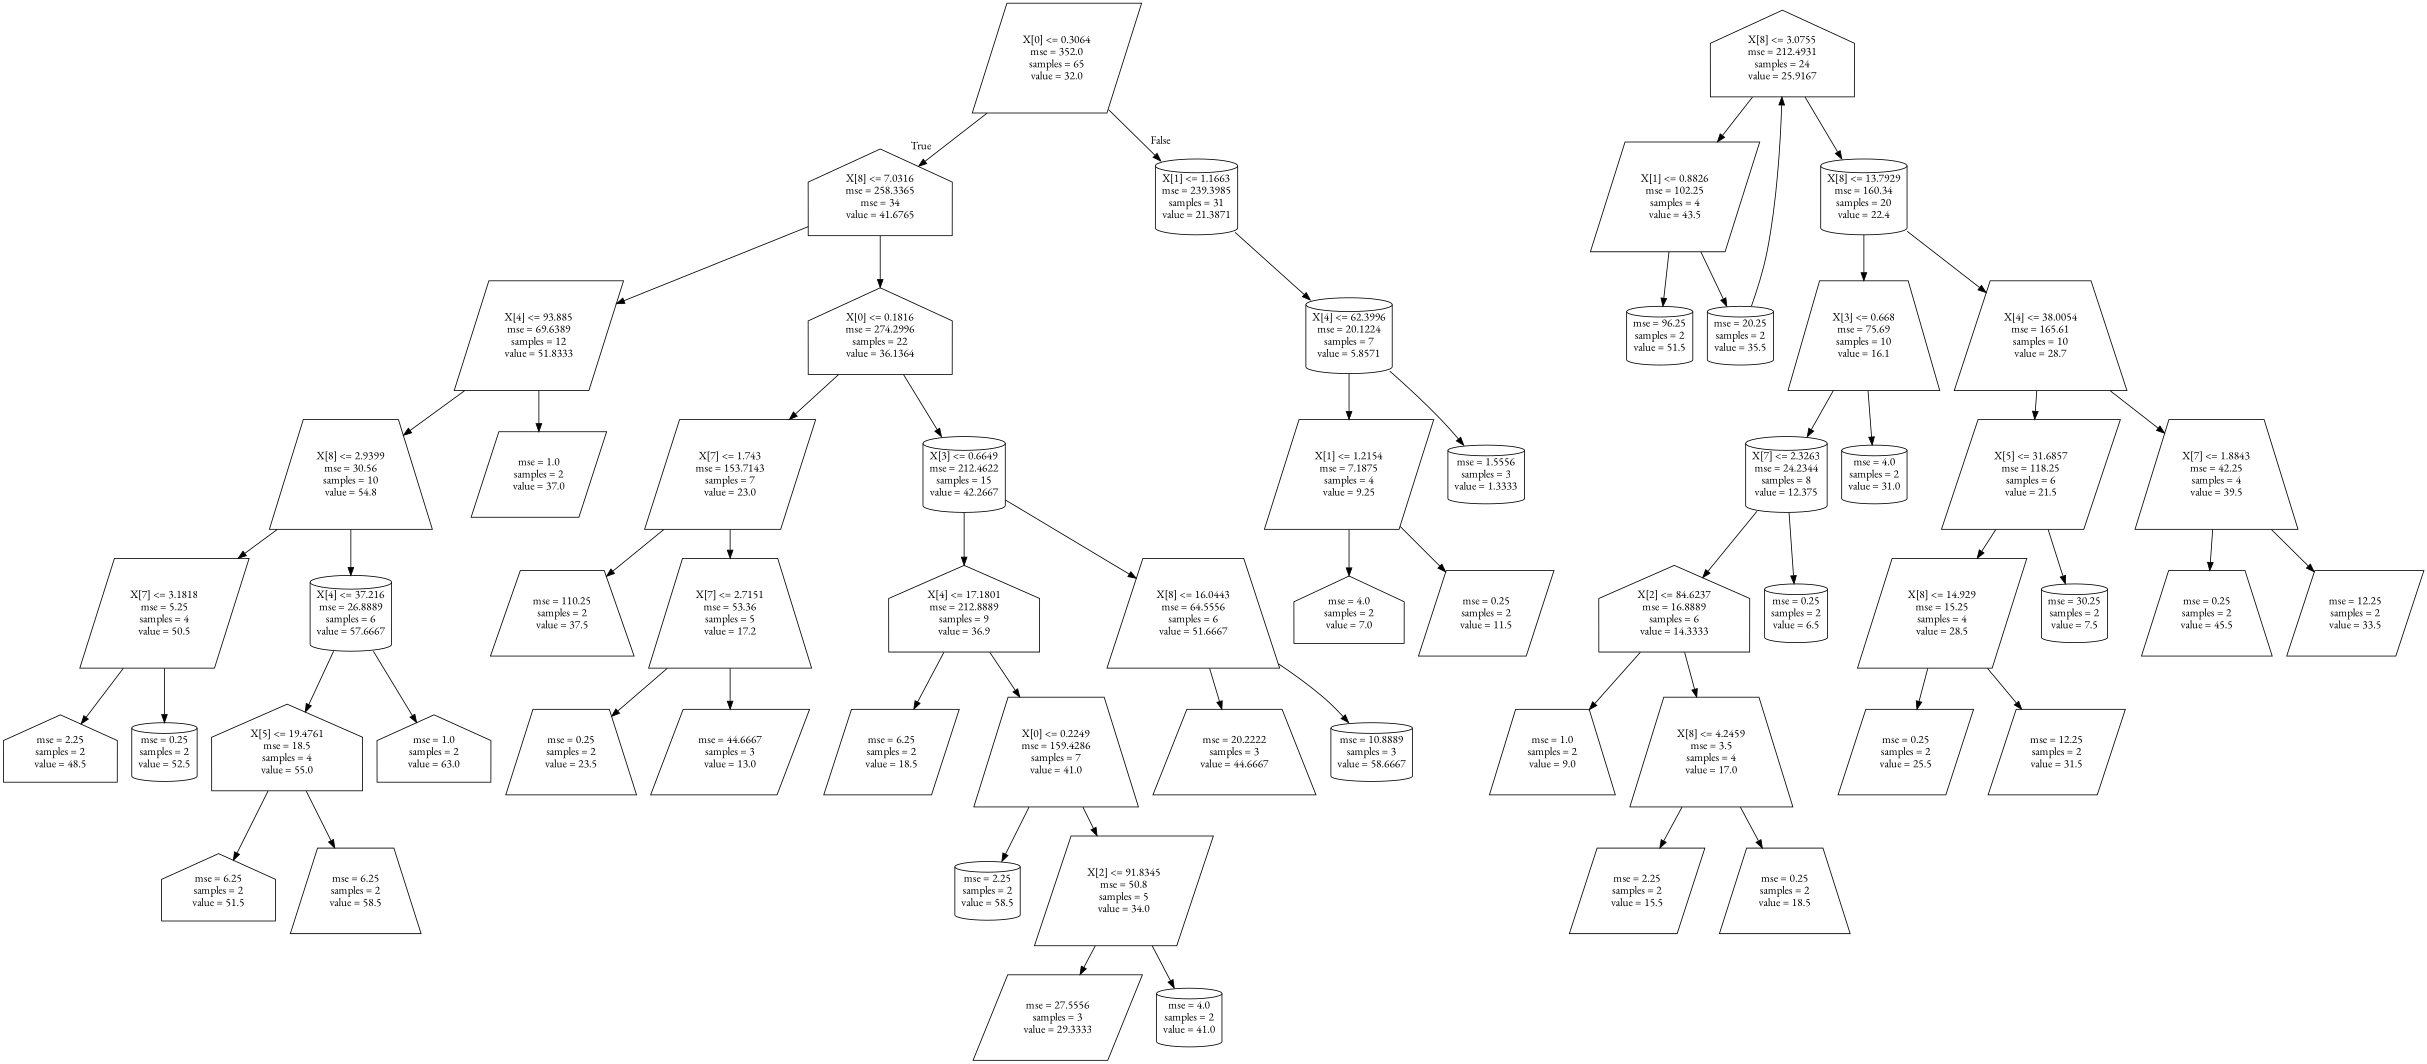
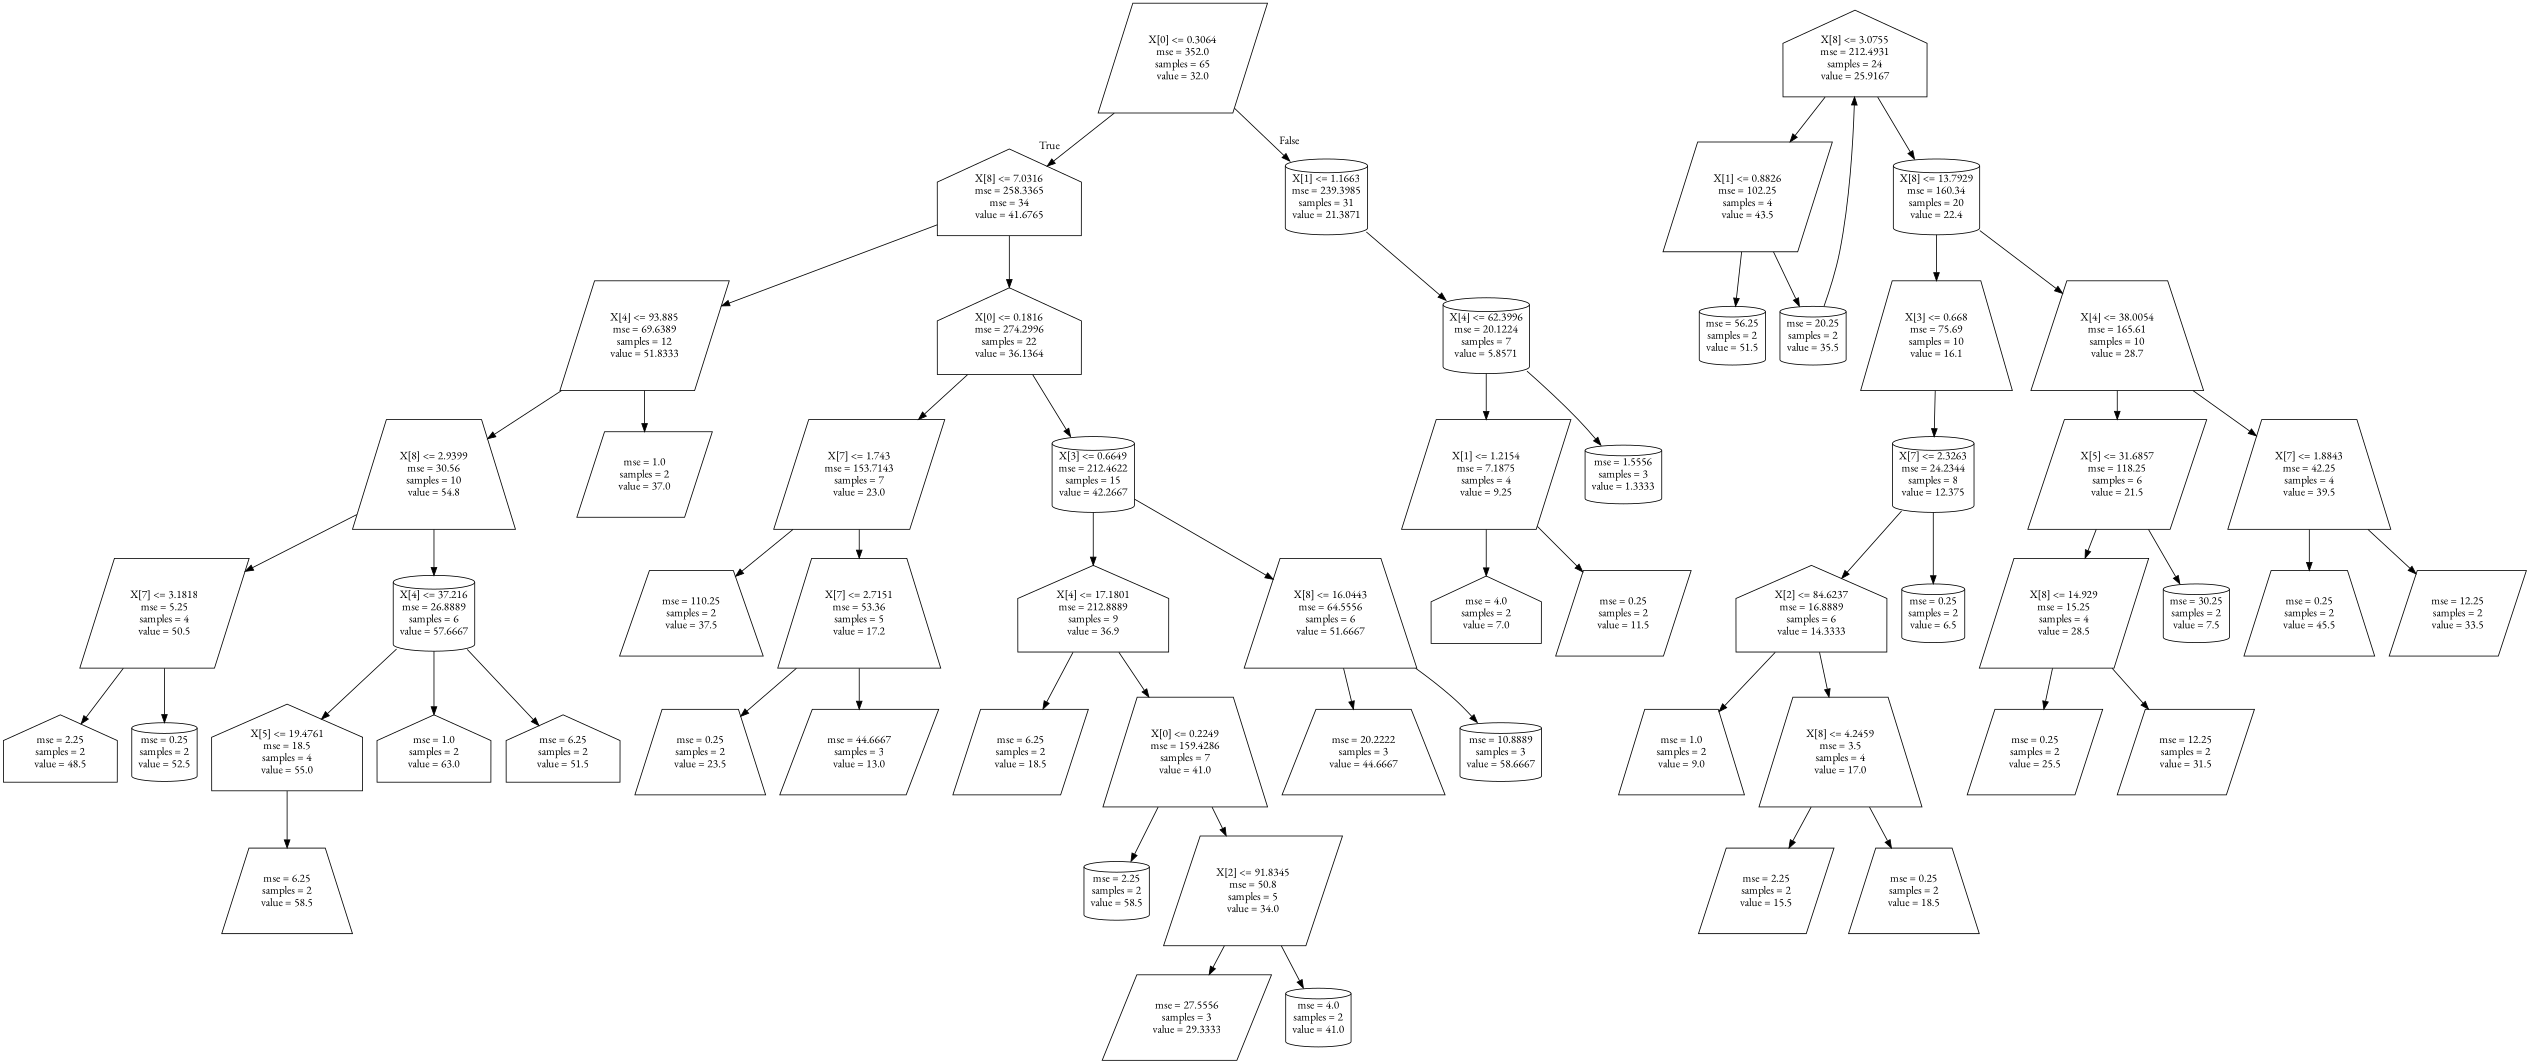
node "mse = 96.25 samples = 2 value = 51.5": label "mse = 96.25 samples = 2 value = 51.5" -> "mse = 56.25 samples = 2 value = 51.5"
node "mse = 4.0 samples = 2 value = 31.0": removed
edge "X[5] <= 19.4761 mse = 18.5 samples = 4 value = 55.0" -> "mse = 6.25 samples = 2 value = 51.5": now "X[4] <= 37.216 mse = 26.8889 samples = 6 value = 57.6667" -> "mse = 6.25 samples = 2 value = 51.5"
